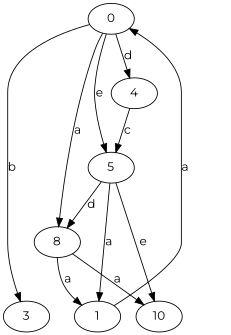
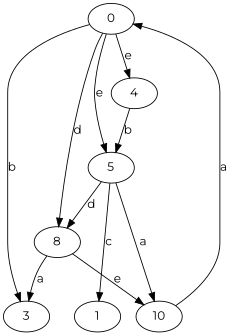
edge "0" -> "4": label "d" -> "e"
edge "0" -> "8": label "a" -> "d"
edge "4" -> "5": label "c" -> "b"
edge "1" -> "0": now "10" -> "0"
edge "5" -> "1": label "a" -> "c"
edge "5" -> "10": label "e" -> "a"
edge "8" -> "10": label "a" -> "e"
edge "8" -> "1": now "8" -> "3"
